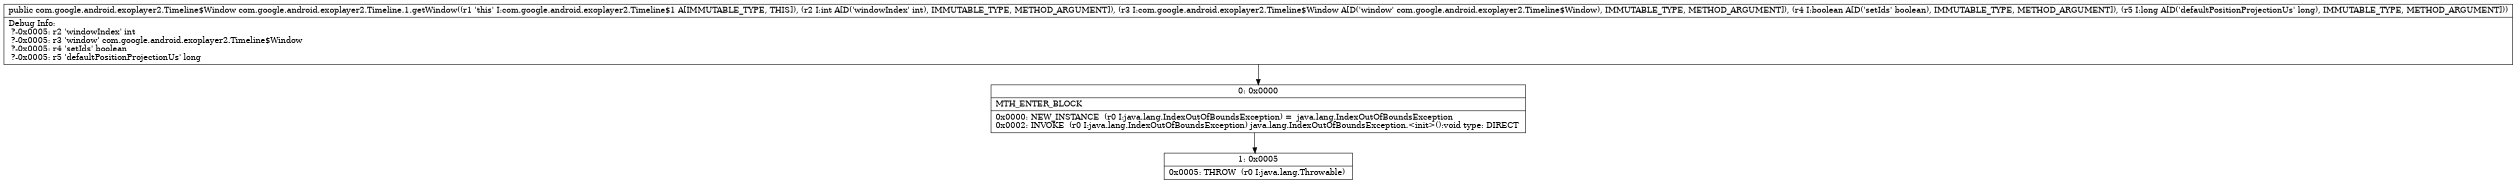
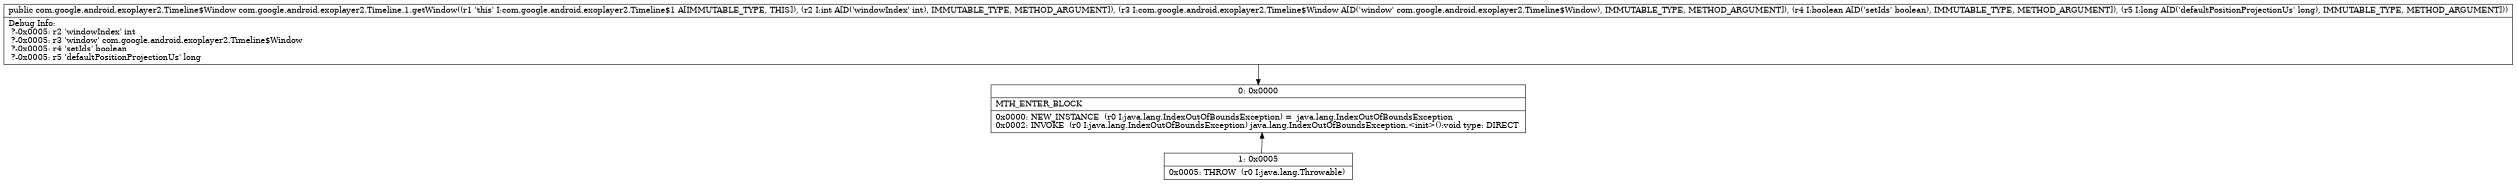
edge "0: 0x0000" -> "1: 0x0005": reversed
